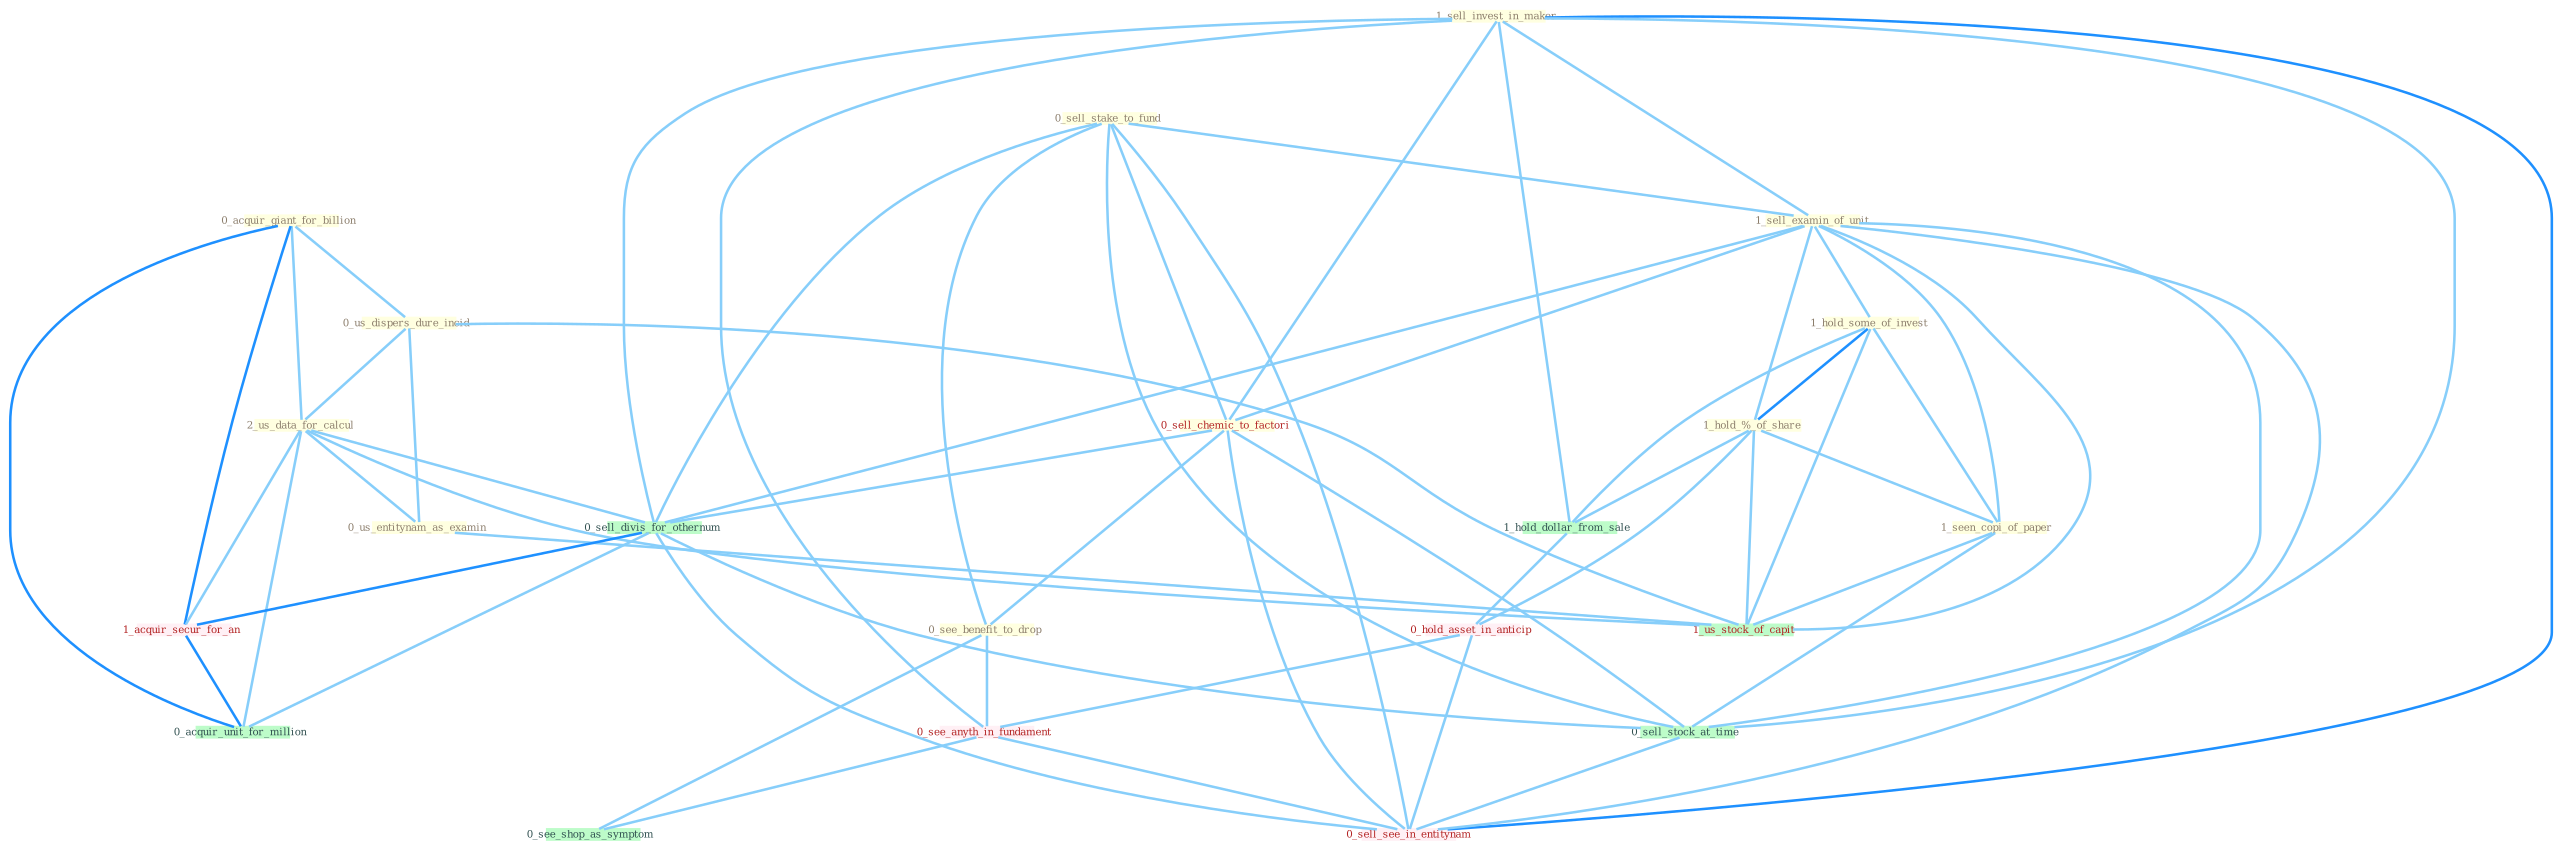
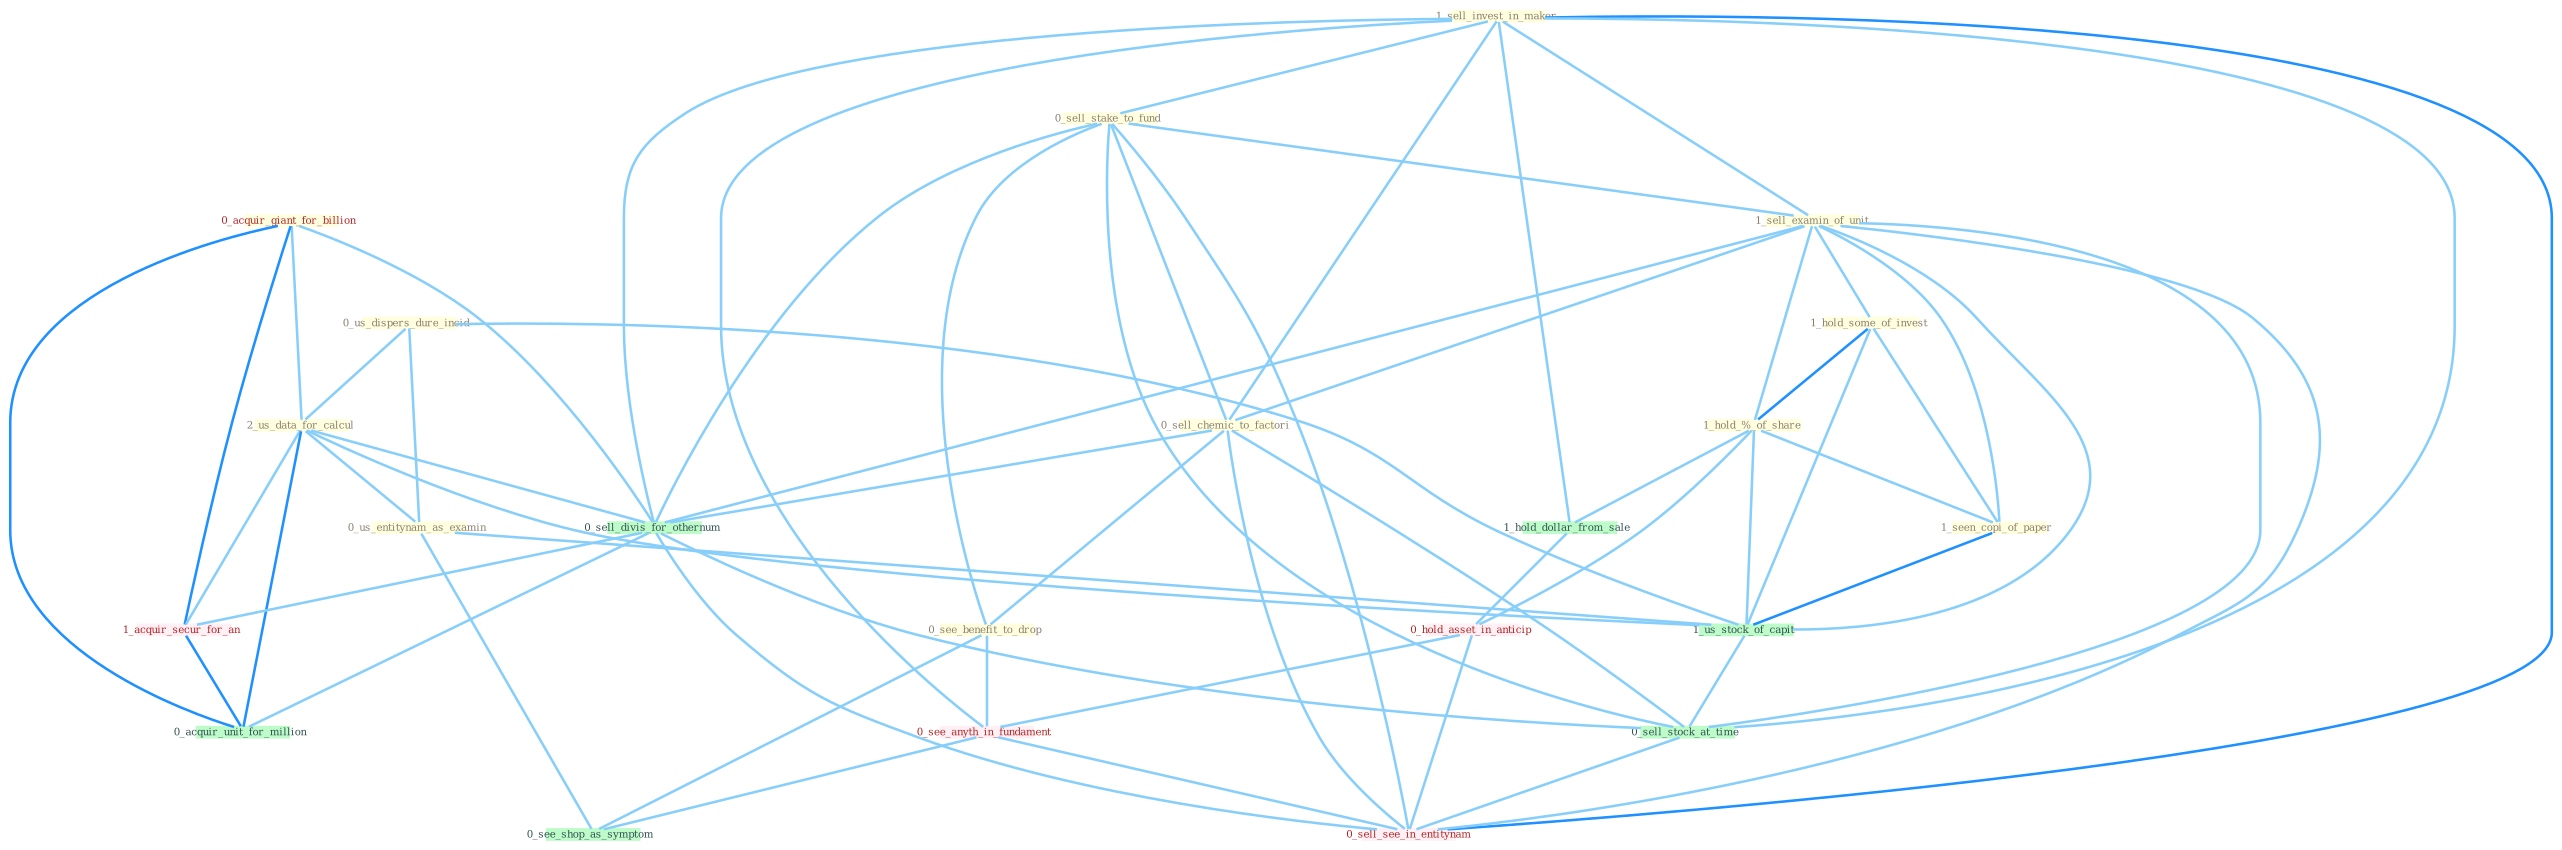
edge "1_sell_invest_in_maker" -- "0_sell_stake_to_fund": added
node "0_acquir_giant_for_billion": fontcolor #8b7d6b -> #b22222
edge "0_acquir_giant_for_billion" -- "0_us_dispers_dure_incid": now "0_acquir_giant_for_billion" -- "0_sell_divis_for_othernum"
edge "1_hold_some_of_invest" -- "1_hold_dollar_from_sale": removed
node "0_sell_chemic_to_factori": fontcolor #b22222 -> #8b7d6b
edge "2_us_data_for_calcul" -- "0_acquir_unit_for_million": color #87cefa -> #1e90ff
edge "0_sell_divis_for_othernum" -- "1_acquir_secur_for_an": color #1e90ff -> #87cefa
edge "1_seen_copi_of_paper" -- "1_us_stock_of_capit": color #87cefa -> #1e90ff
node "1_us_stock_of_capit": fontcolor #b22222 -> #2f4f4f
edge "1_seen_copi_of_paper" -- "0_sell_stock_at_time": now "1_us_stock_of_capit" -- "0_sell_stock_at_time"
edge "0_us_entitynam_as_examin" -- "0_see_shop_as_symptom": added
